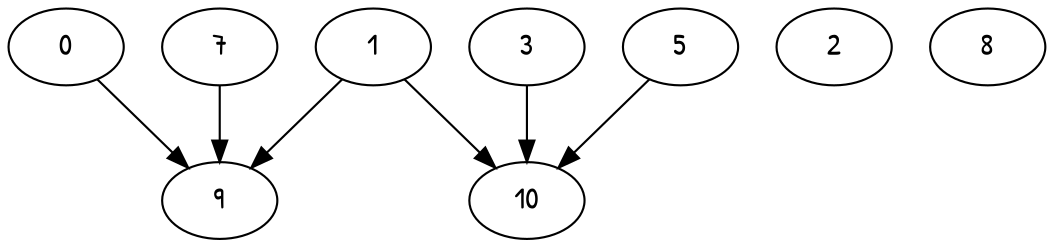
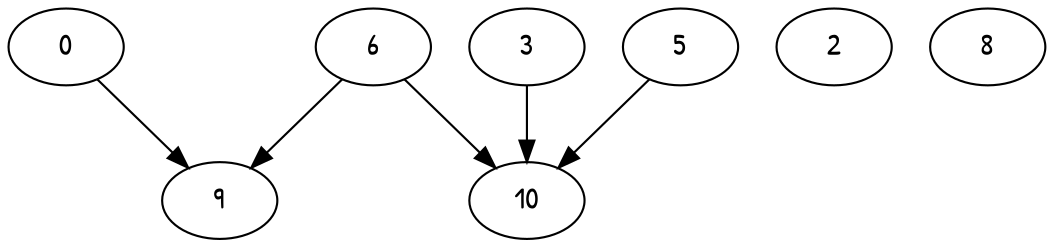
node "7": removed
node "1": label "1" -> "6"
